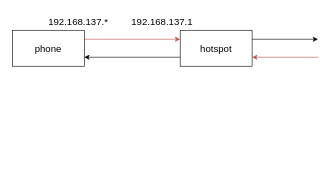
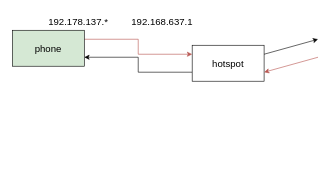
node "192.168.137.*": label "192.168.137.*" -> "192.178.137.*"
node "192.168.137.1": label "192.168.137.1" -> "192.168.637.1"
node "phone": fillcolor #ffffff -> #d5e8d4
node "hotspot": moved (216, 48) -> (228, 63)
